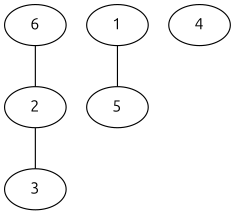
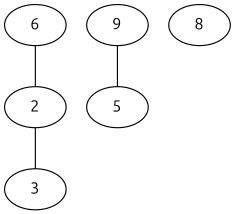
node "1": label "1" -> "9"
node "4": label "4" -> "8"
